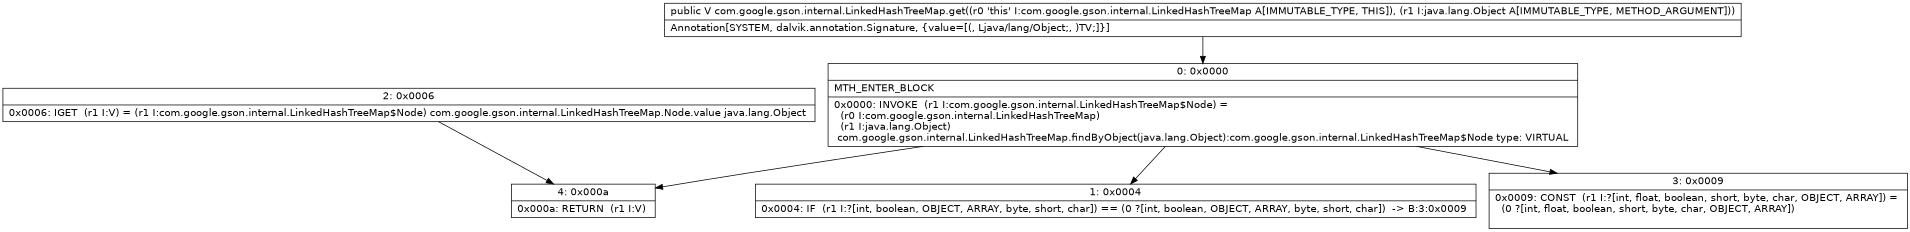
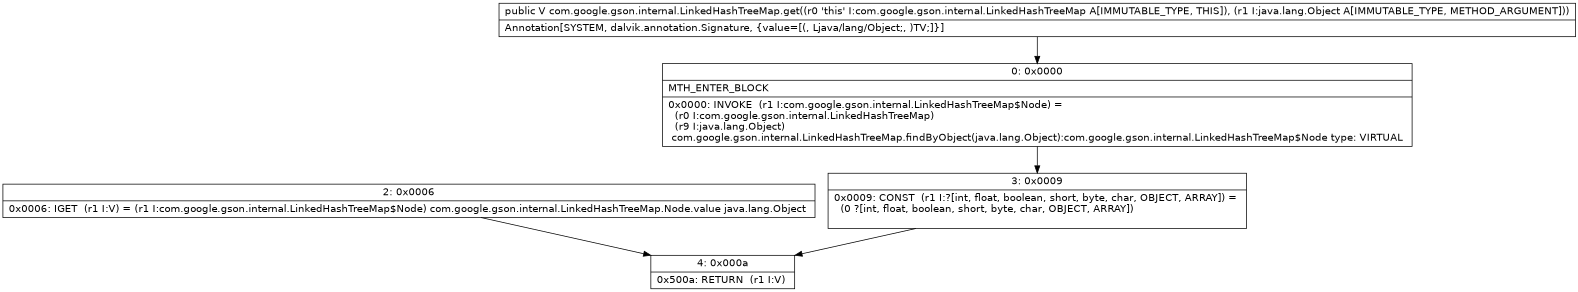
node "0: 0x0000": text "(r1 I:java.lang.Object)" -> "(r9 I:java.lang.Object)"
edge "0: 0x0000" -> "4: 0x000a": now "3: 0x0009" -> "4: 0x000a"
node "1: 0x0004": removed
node "4: 0x000a": text "0x000a: RETURN  (r1 I:V)" -> "0x500a: RETURN  (r1 I:V)"
